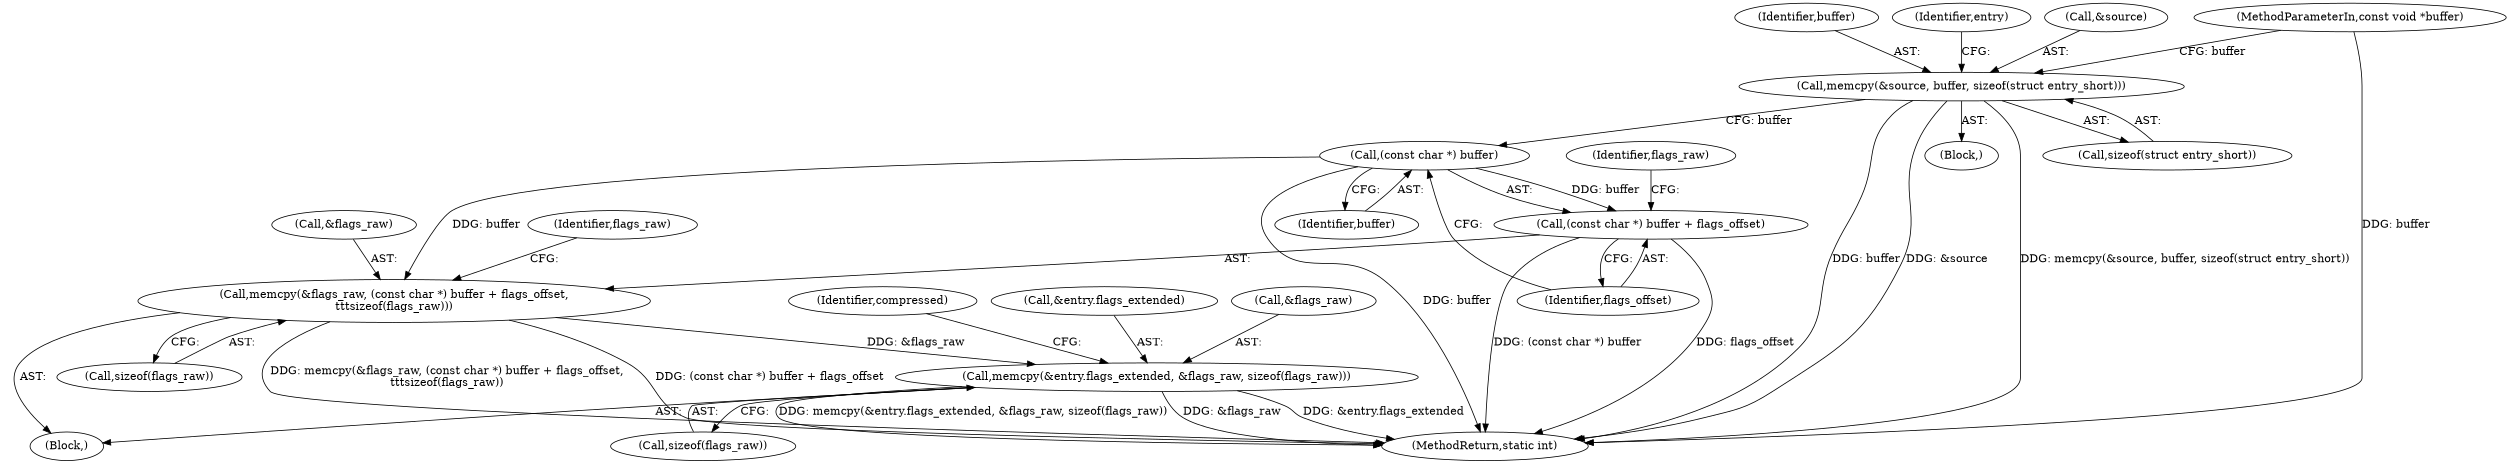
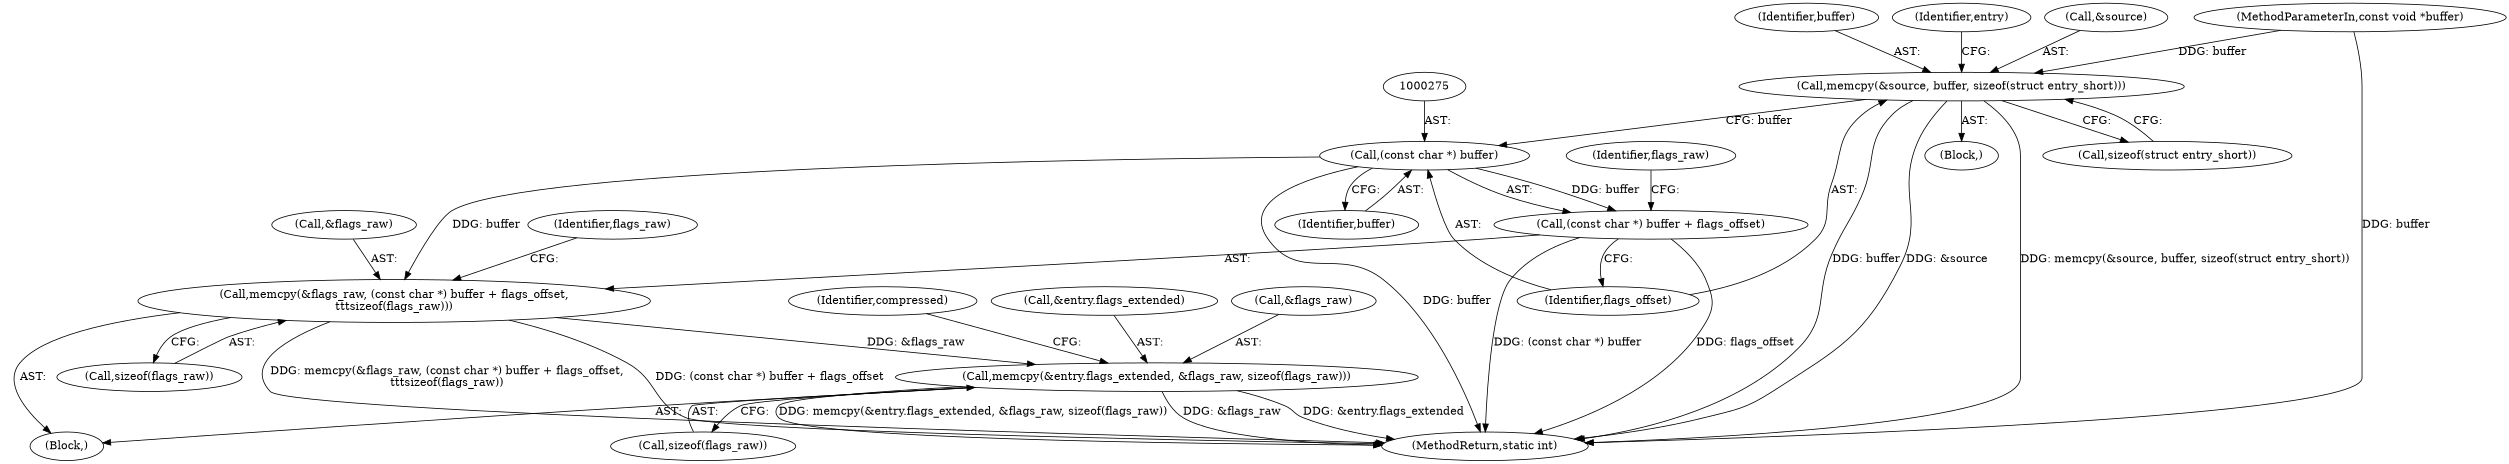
edge "(MethodParameterIn,const void *buffer)" -> "(Call,memcpy(&source, buffer, sizeof(struct entry_short)))": label "CFG: buffer" -> "DDG: buffer"
node "1000275": added
edge "(Call,memcpy(&source, buffer, sizeof(struct entry_short)))" -> "(Call,sizeof(struct entry_short))": label "AST: " -> "CFG: "
edge "(Call,sizeof(struct entry_short))" -> "(Call,memcpy(&source, buffer, sizeof(struct entry_short)))": label "AST: " -> "CFG: "
edge "(Identifier,flags_offset)" -> "(Call,(const char *) buffer)": label "CFG: " -> "AST: "
edge "(Identifier,flags_offset)" -> "(Call,(const char *) buffer + flags_offset)": now "(Identifier,flags_offset)" -> "(Call,memcpy(&source, buffer, sizeof(struct entry_short)))"
